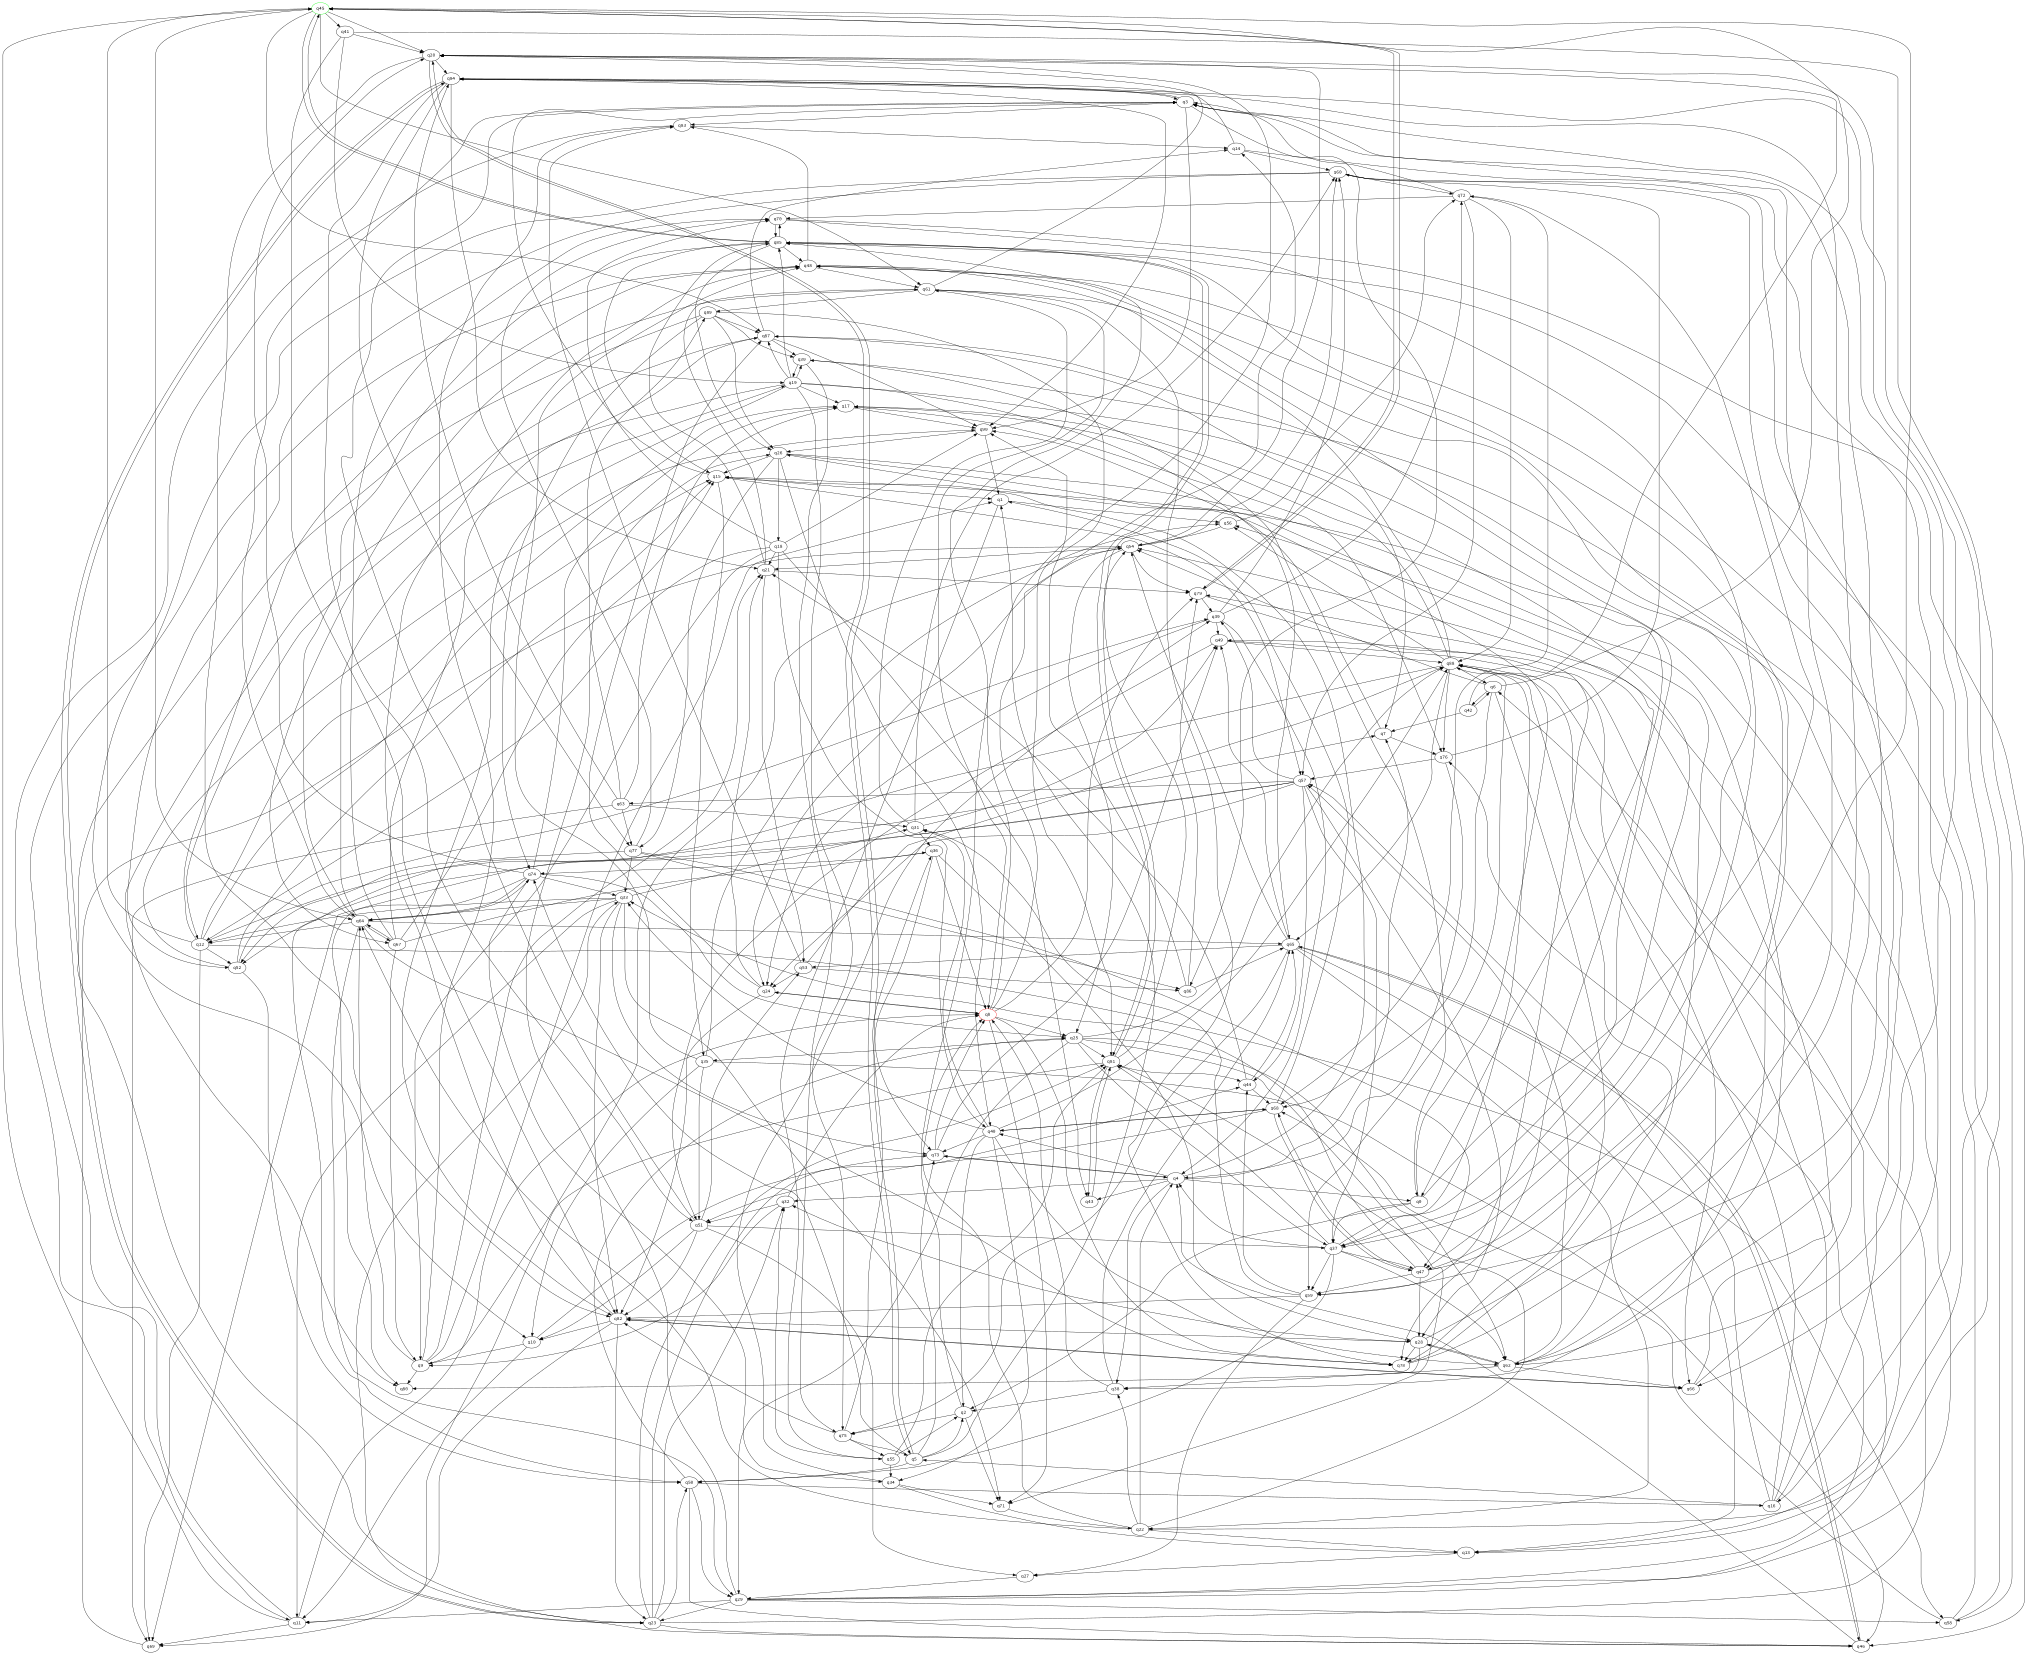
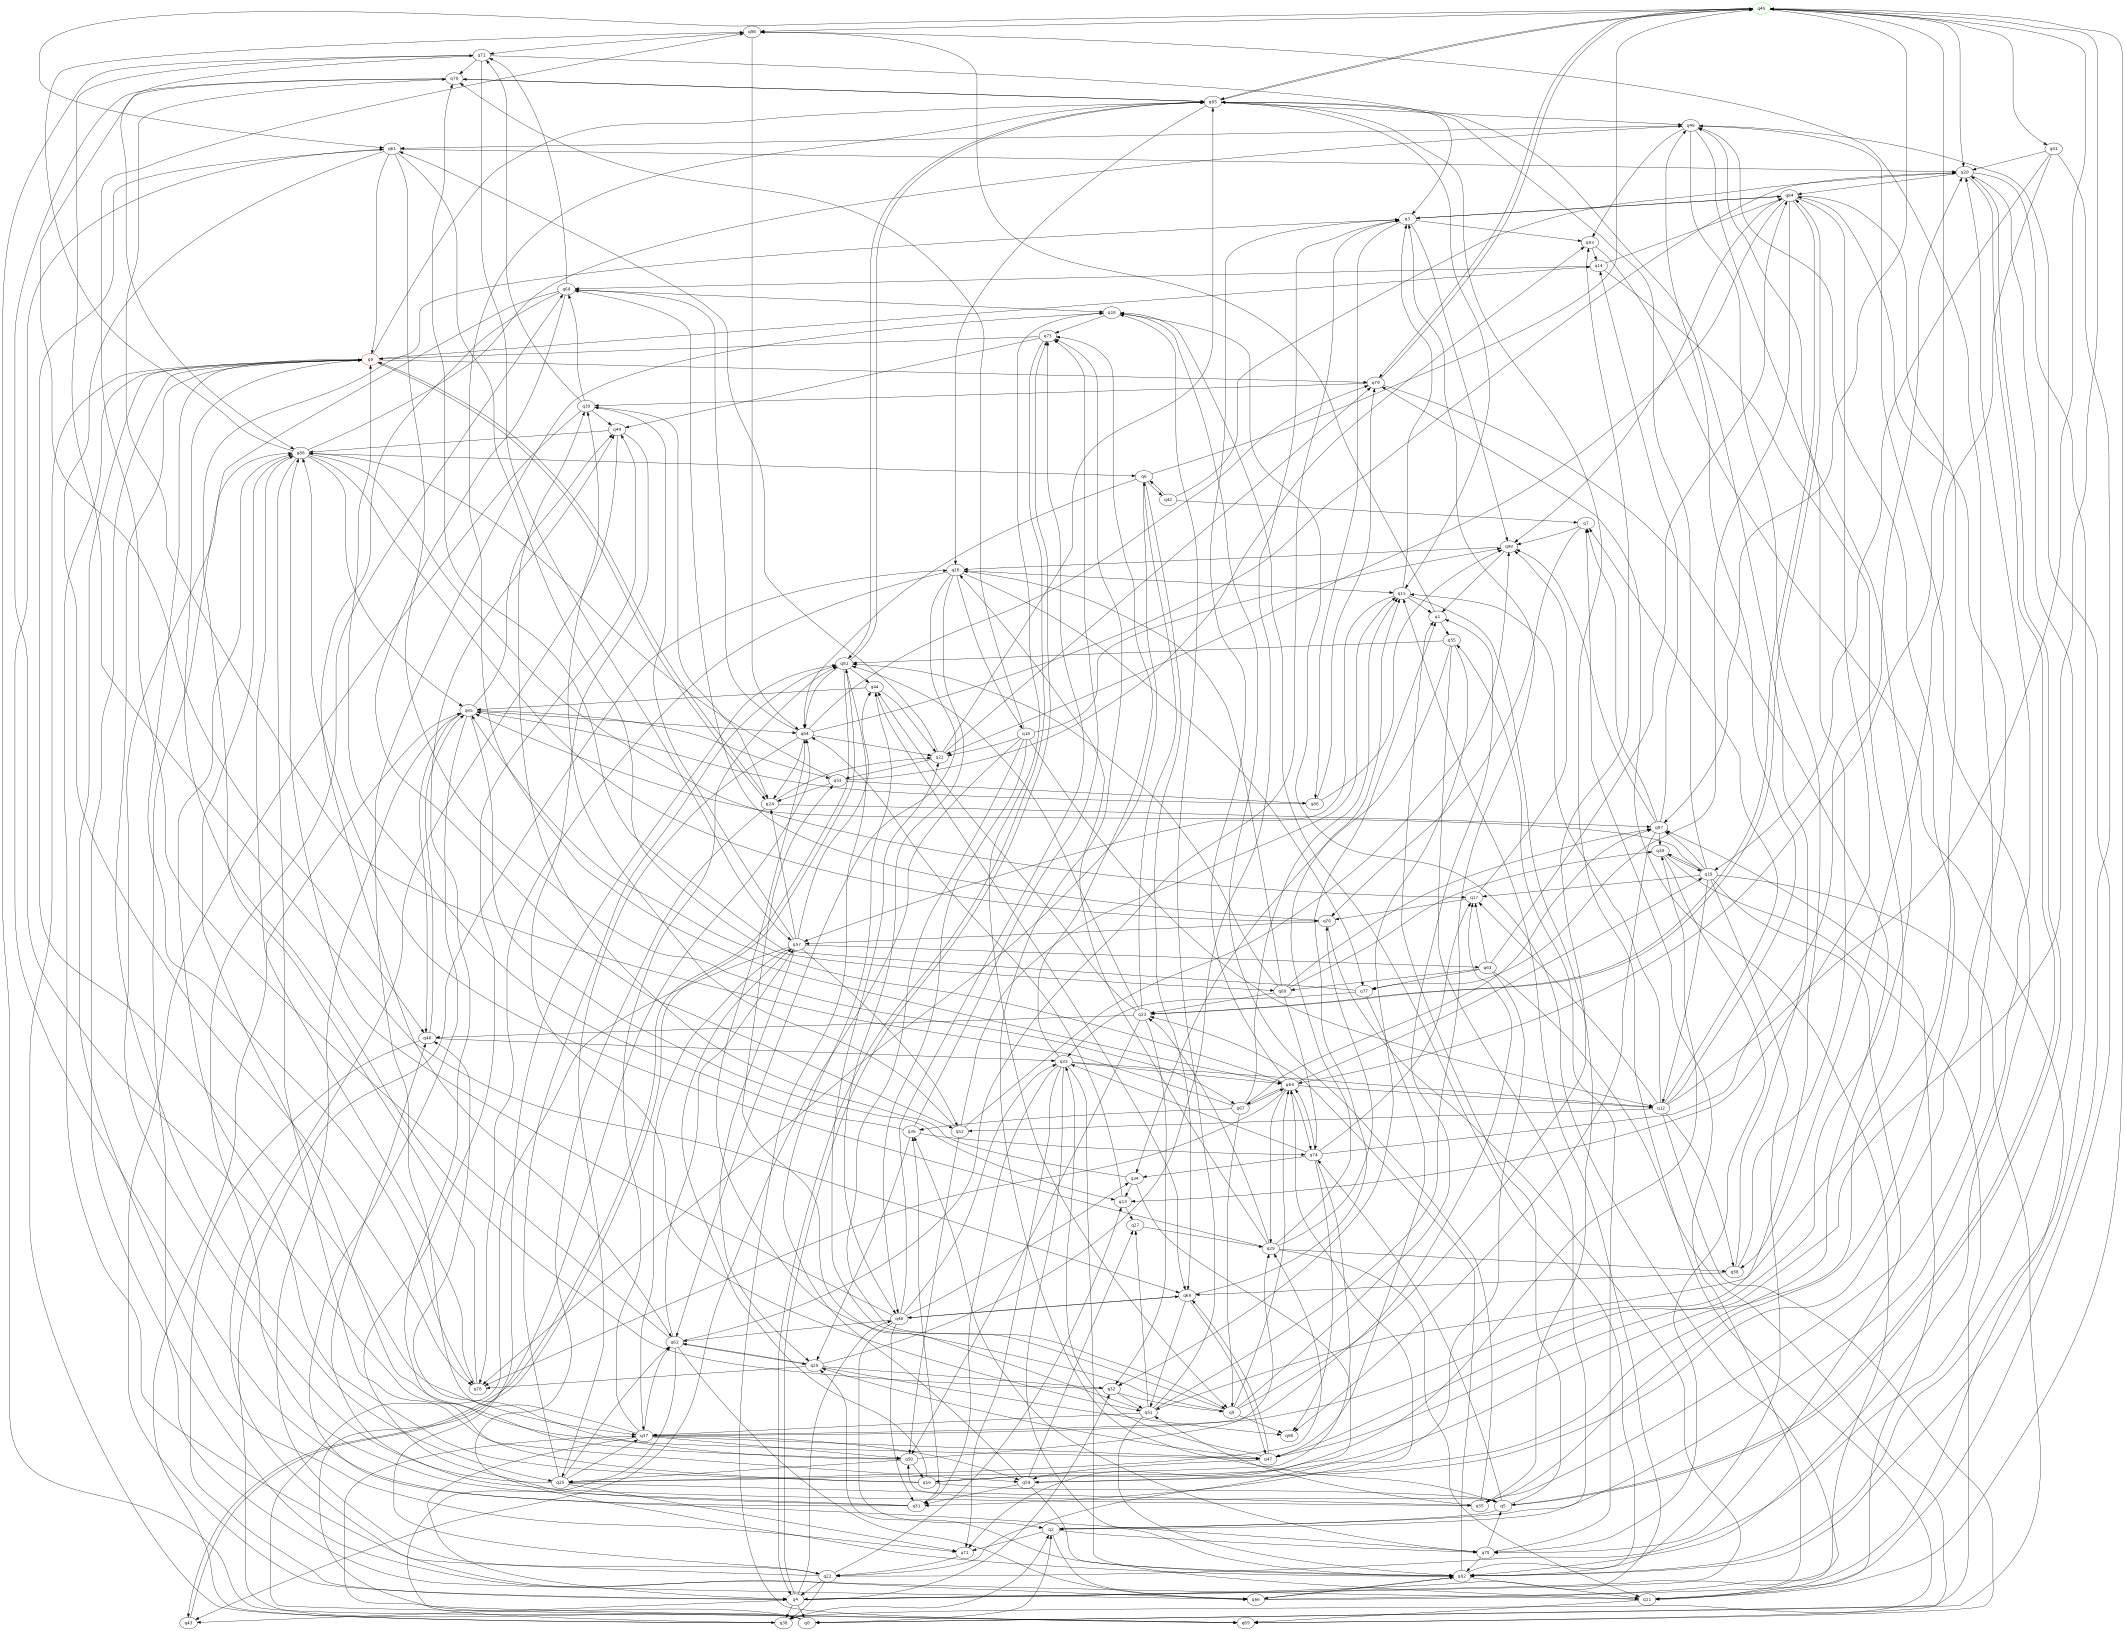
edge "q45" -> "q56": added
edge "q82" -> "q48": reversed
edge "q77" -> "q52": removed
edge "q77" -> "q86": removed
edge "q37" -> "q88": now "q37" -> "q10"
edge "q2" -> "q66": added
